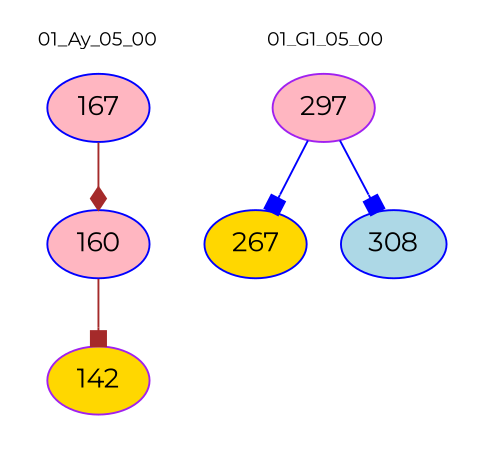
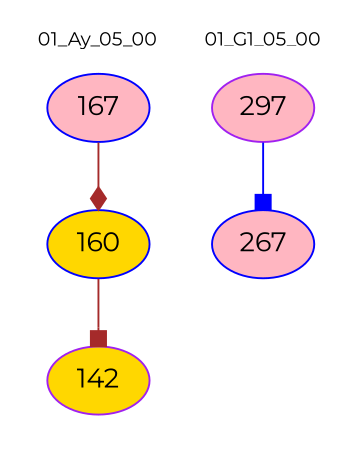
node "160": fillcolor lightpink -> gold
node "267": fillcolor gold -> lightpink
node "308": removed
